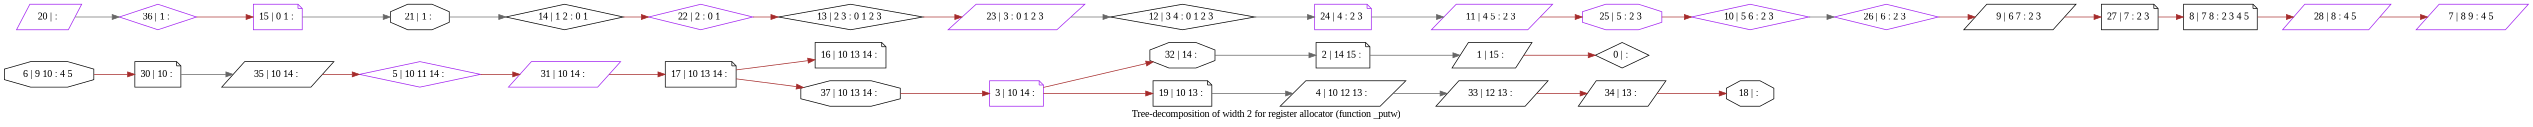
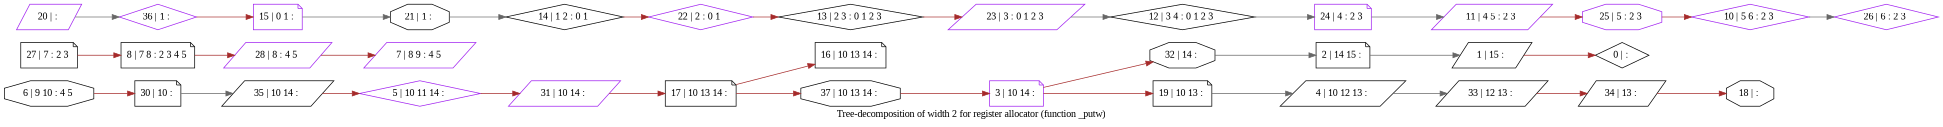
node "9 | 6 7 : 2 3": removed
